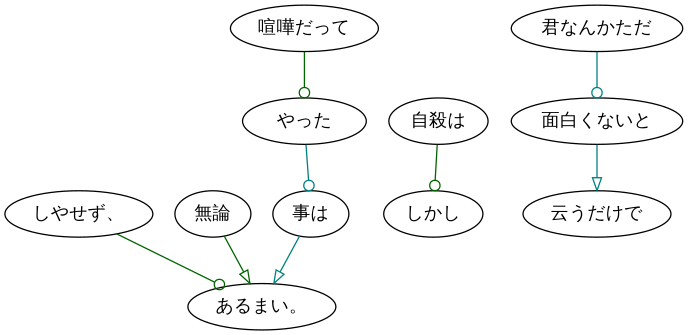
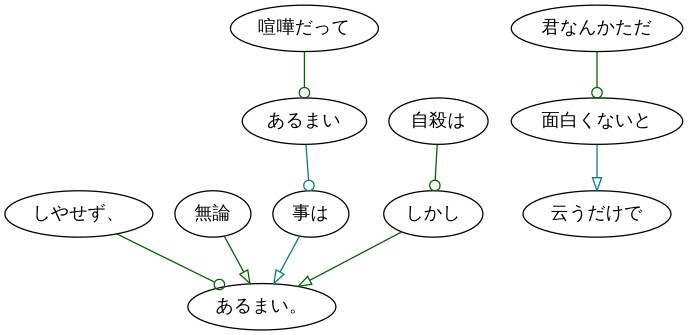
edge "君なんかただ" -> "面白くないと": color teal -> darkgreen
node "やった": label "やった" -> "あるまい"
edge "しかし" -> "あるまい。": added
